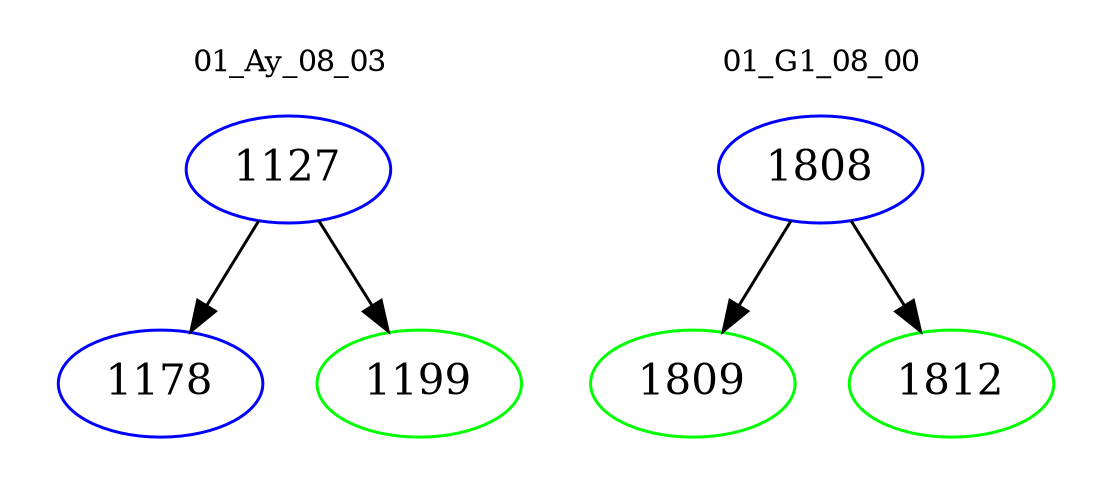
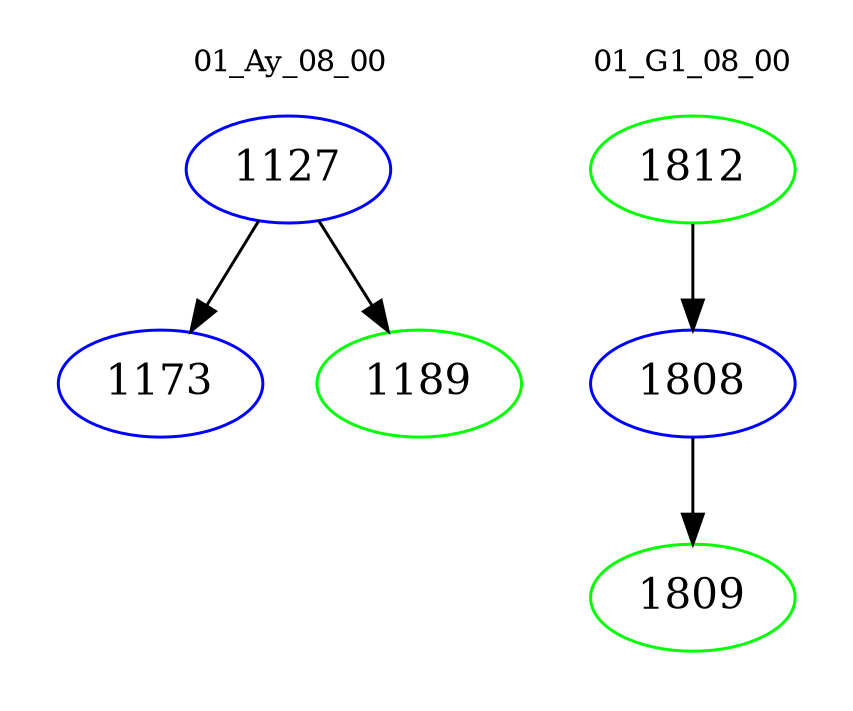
cluster "01_Ay_08_03": label "01_Ay_08_03" -> "01_Ay_08_00"
edge "1808" -> "1812": reversed
node "1178": label "1178" -> "1173"
node "1199": label "1199" -> "1189"
